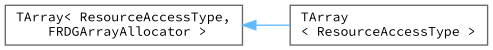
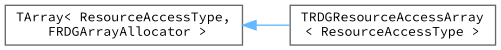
node "TArray < ResourceAccessType >": label "TArray < ResourceAccessType >" -> "TRDGResourceAccessArray < ResourceAccessType >"
